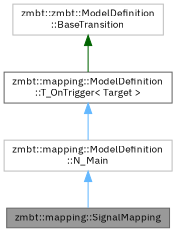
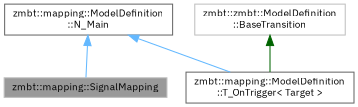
edge "zmbt::mapping::ModelDefinition ::N_Main" -> "zmbt::mapping::ModelDefinition ::T_OnTrigger< Target >": reversed
node "zmbt::mapping::ModelDefinition ::N_Main": color grey75 -> gray40
node "zmbt::mapping::SignalMapping": color gray40 -> grey75
